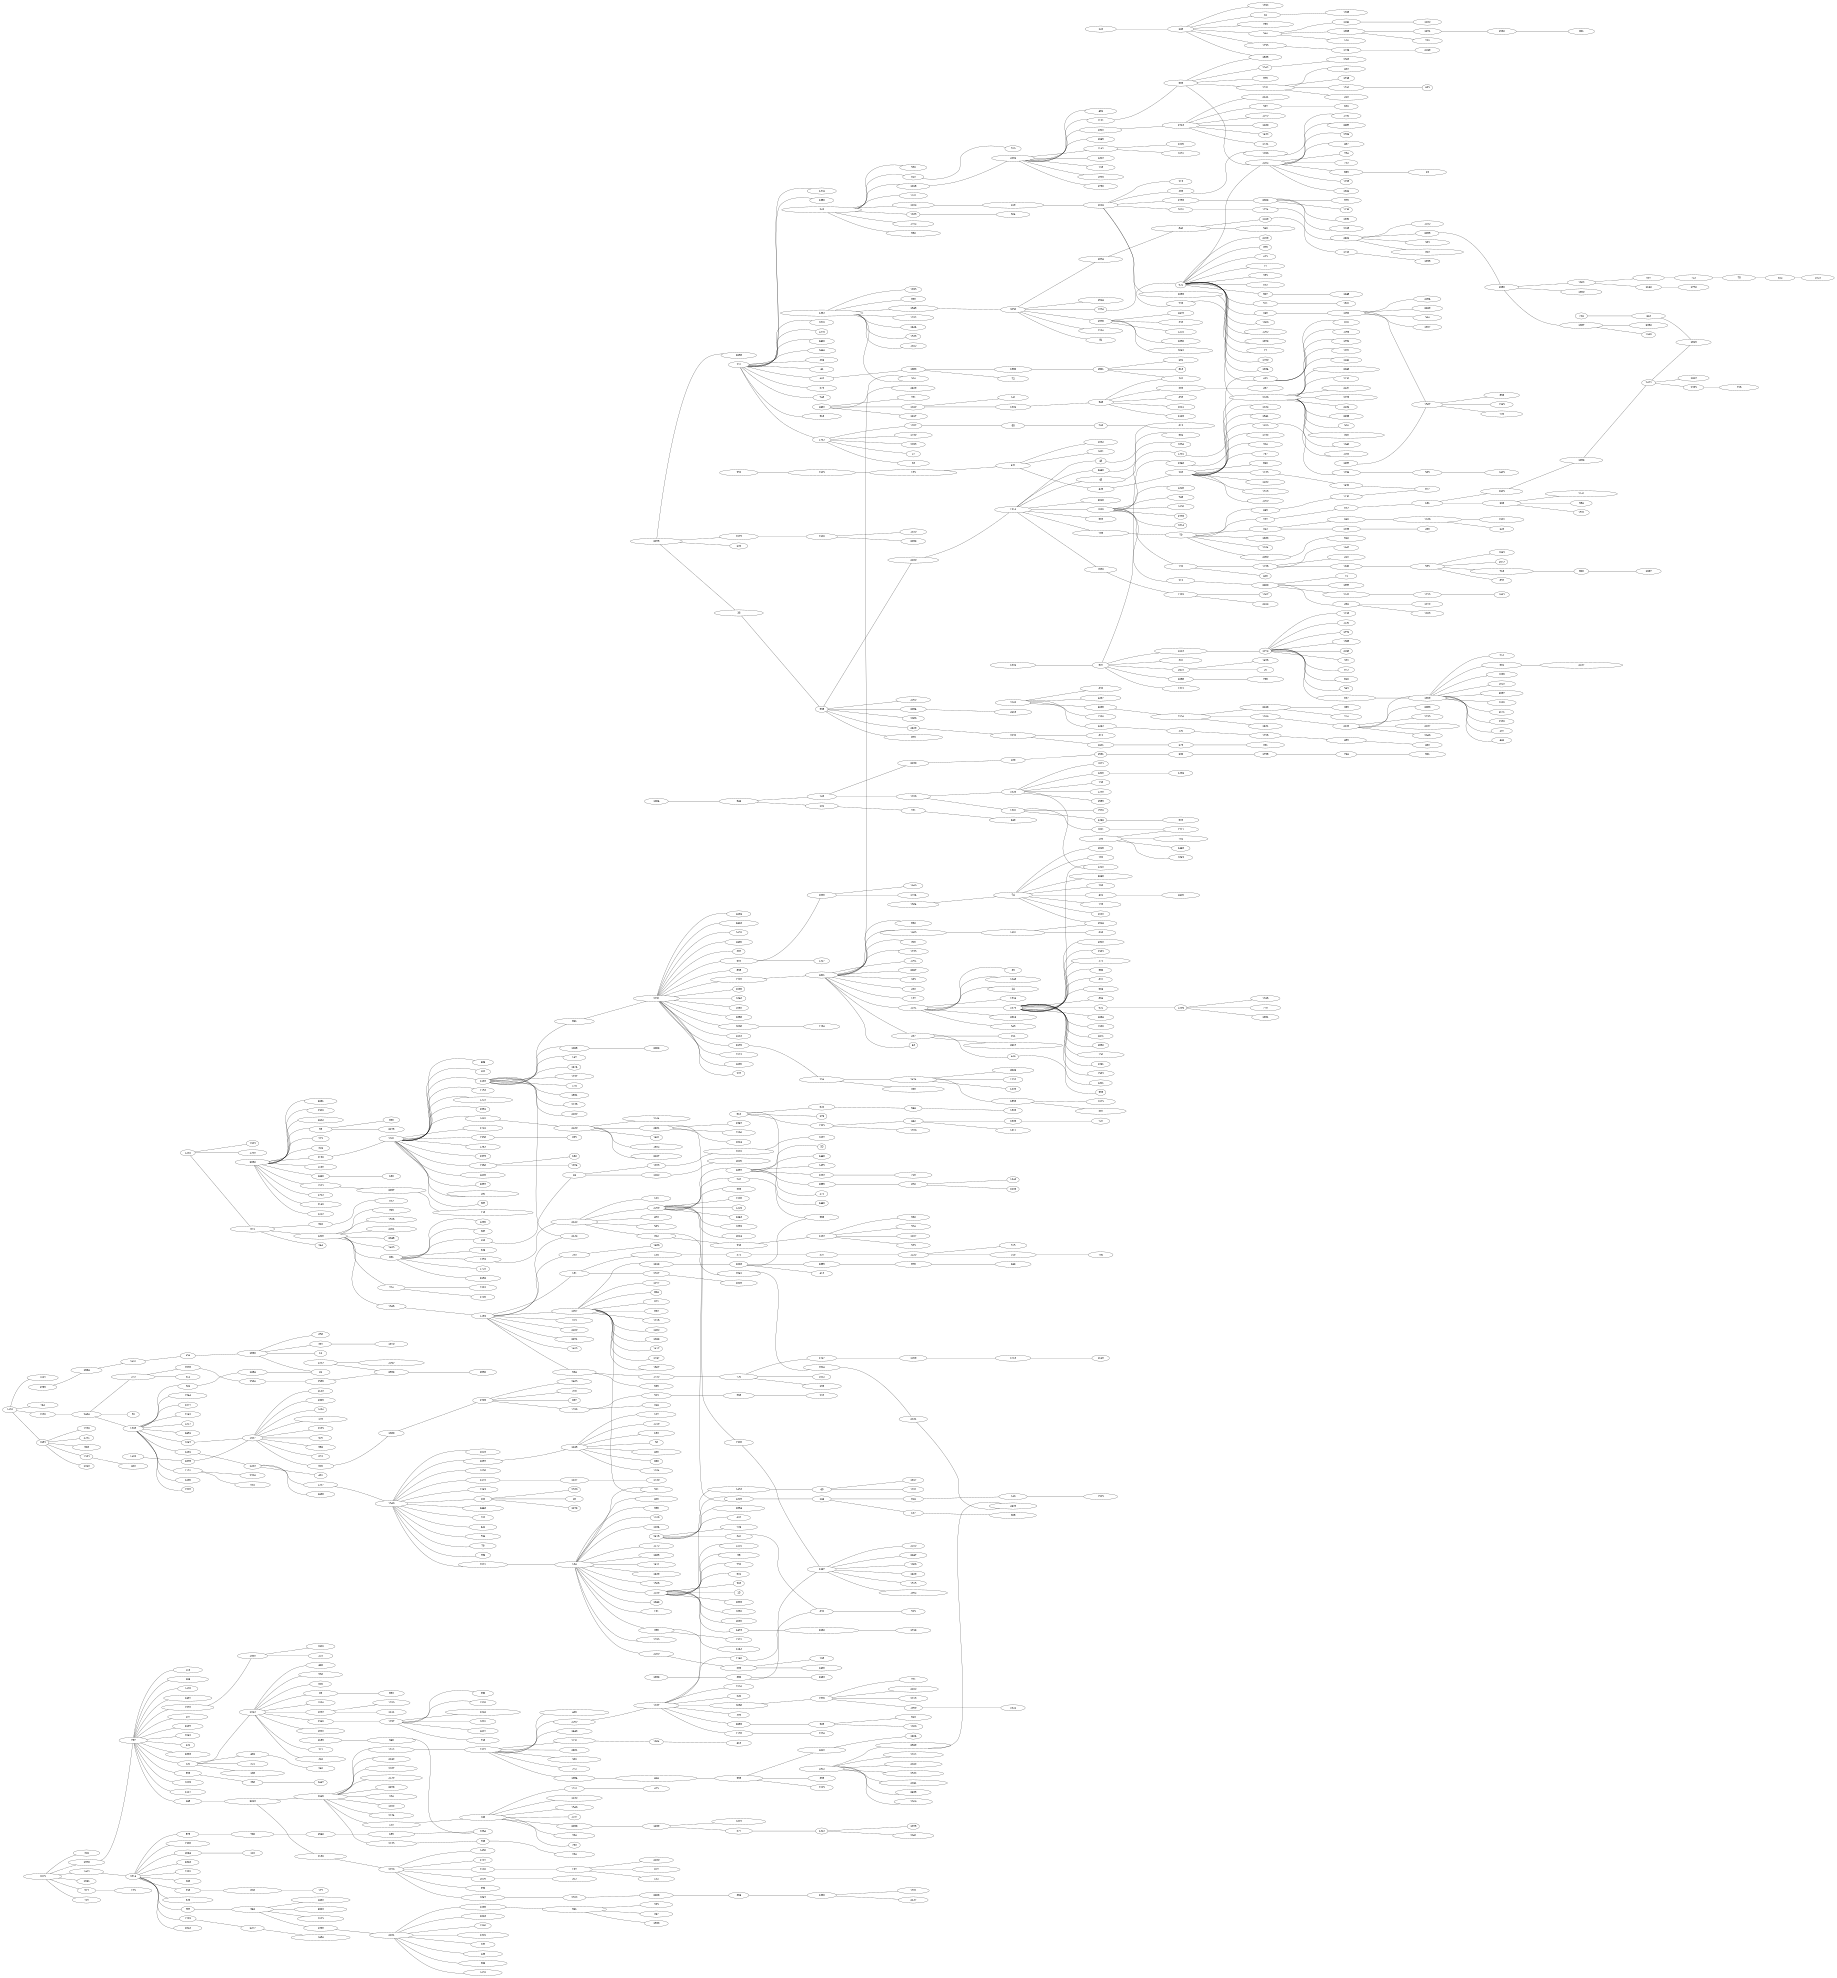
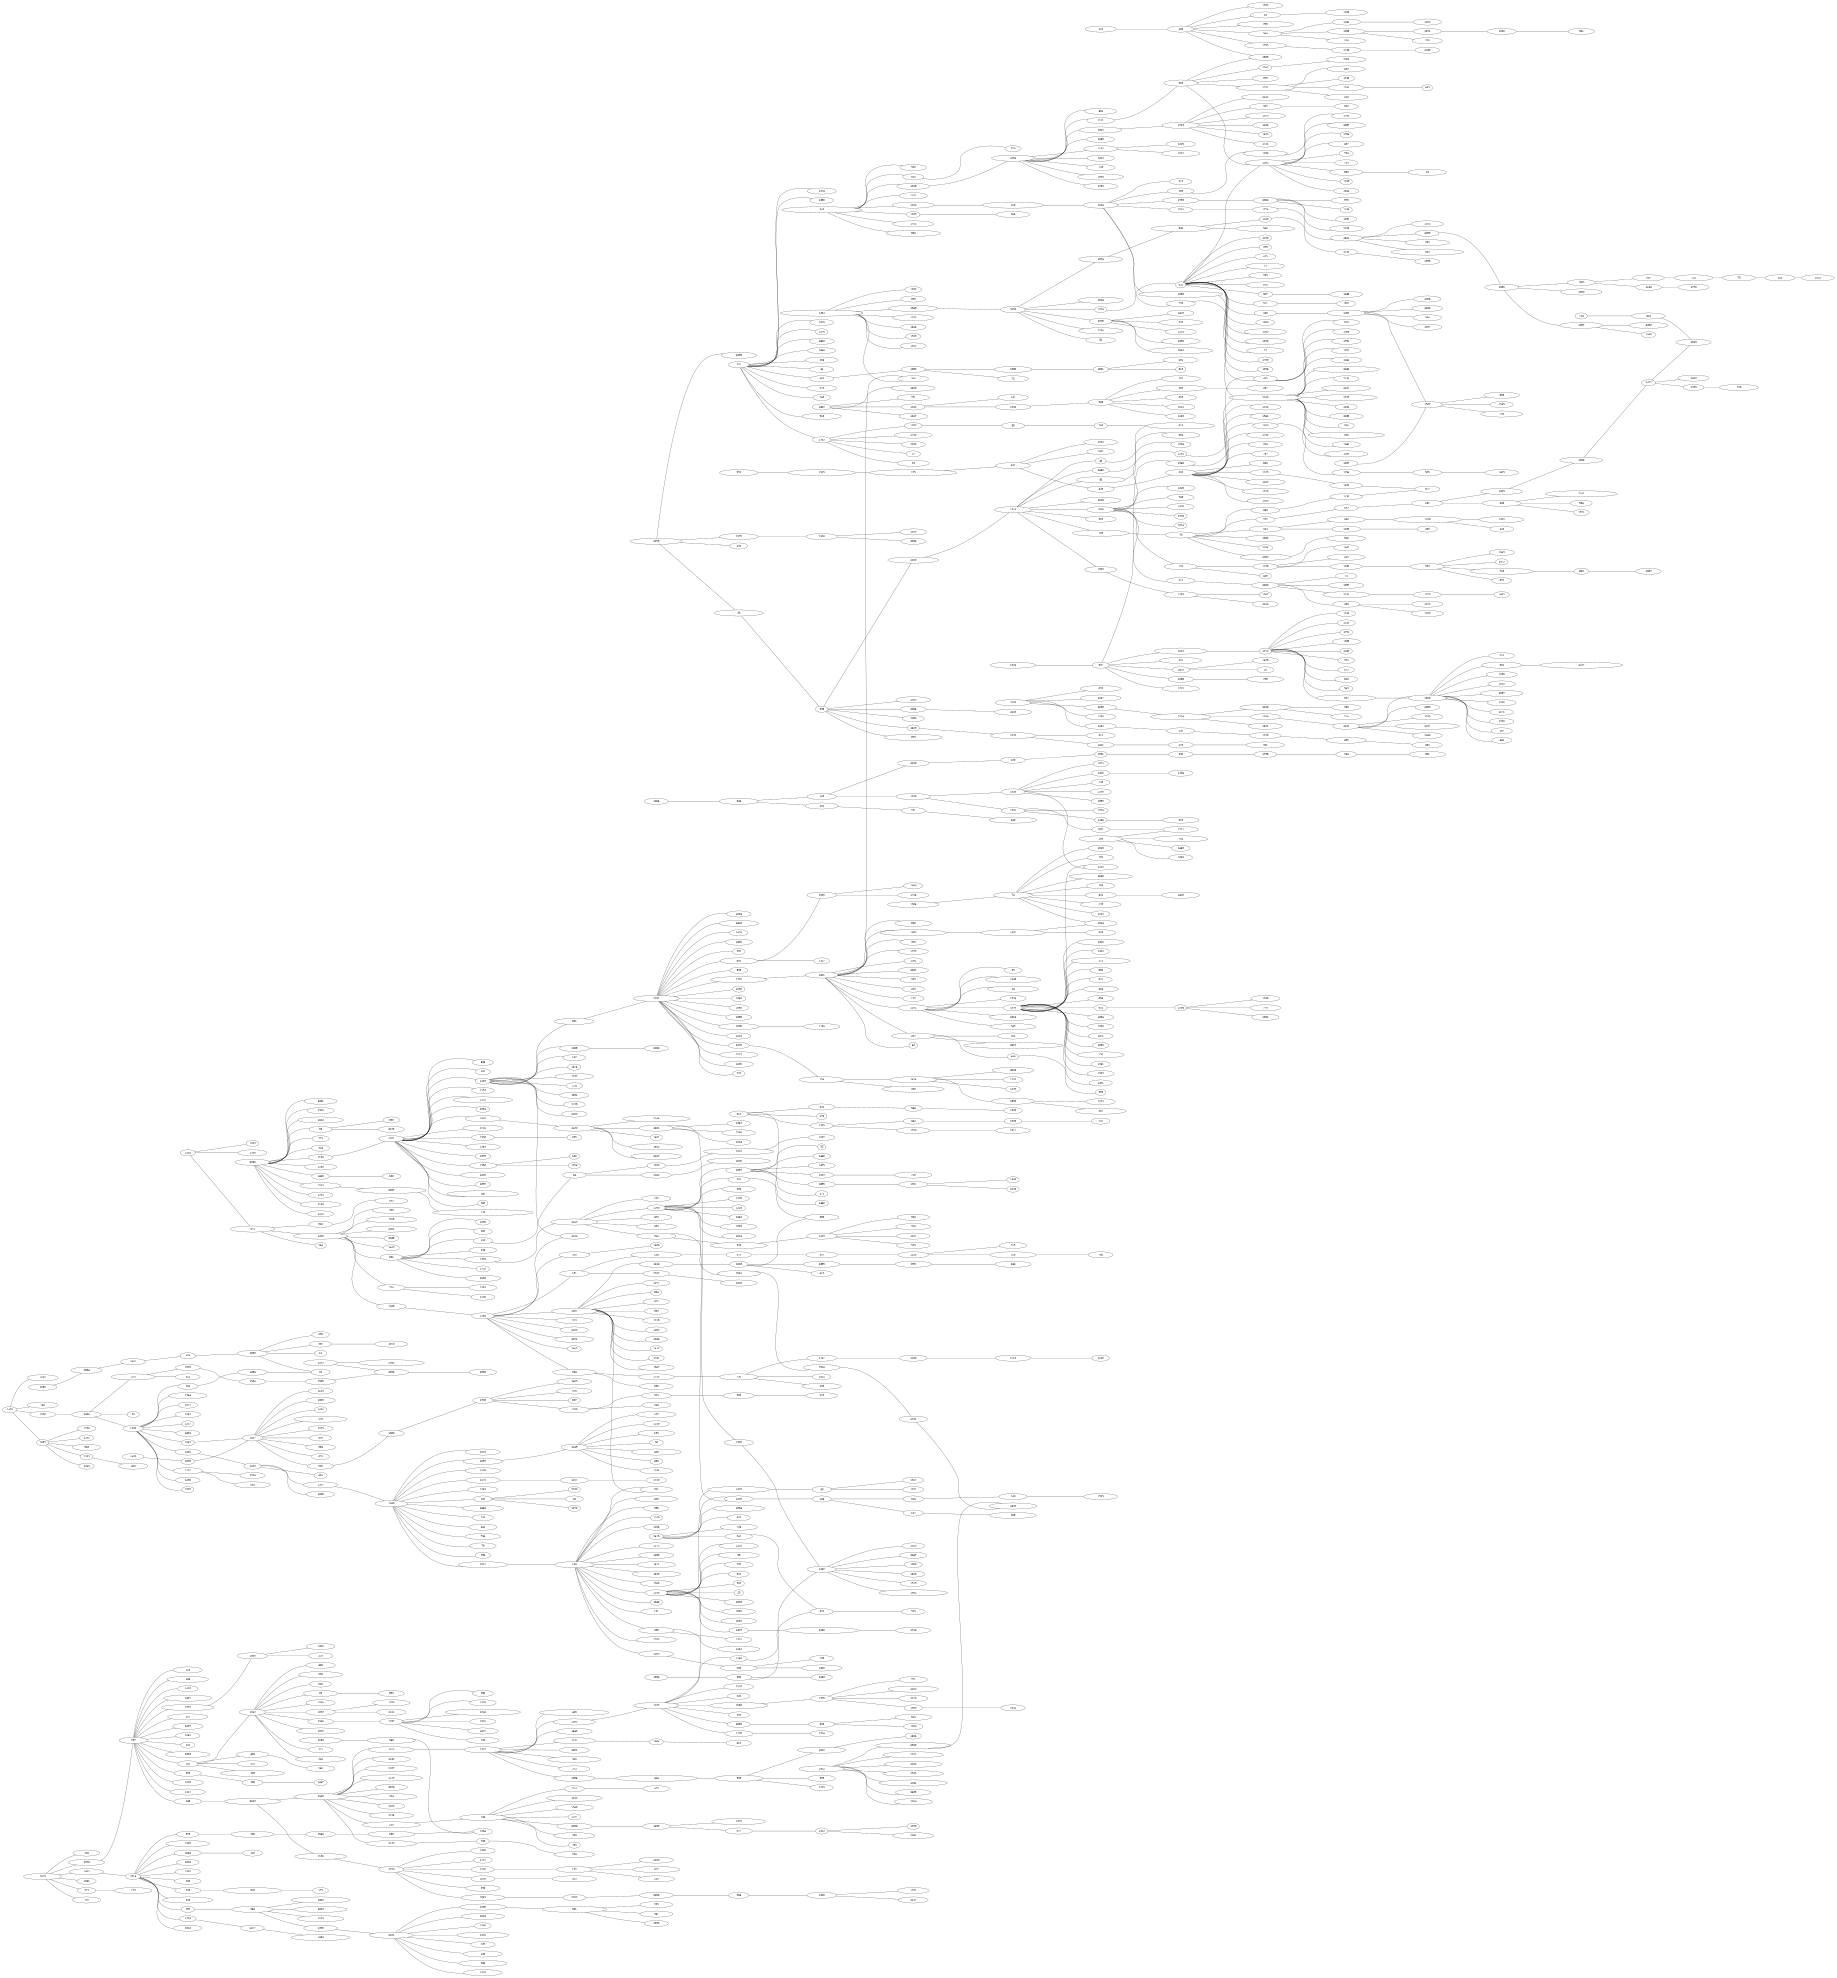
edge "1801" -- "362": removed
edge "442" -- "1611": now "1370" -- "1611"
